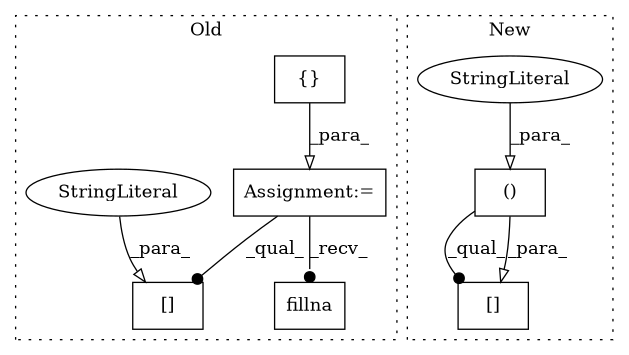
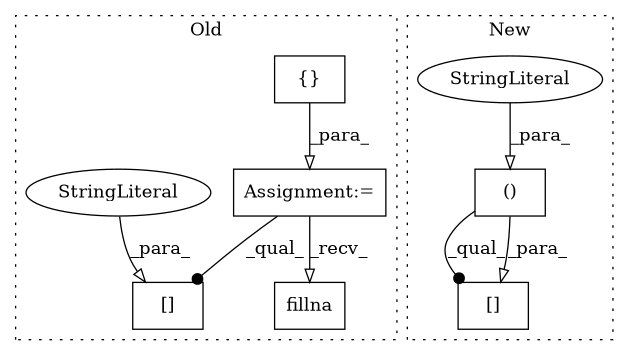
edge "Assignment:=" -> "fillna": arrowhead dot -> onormal
